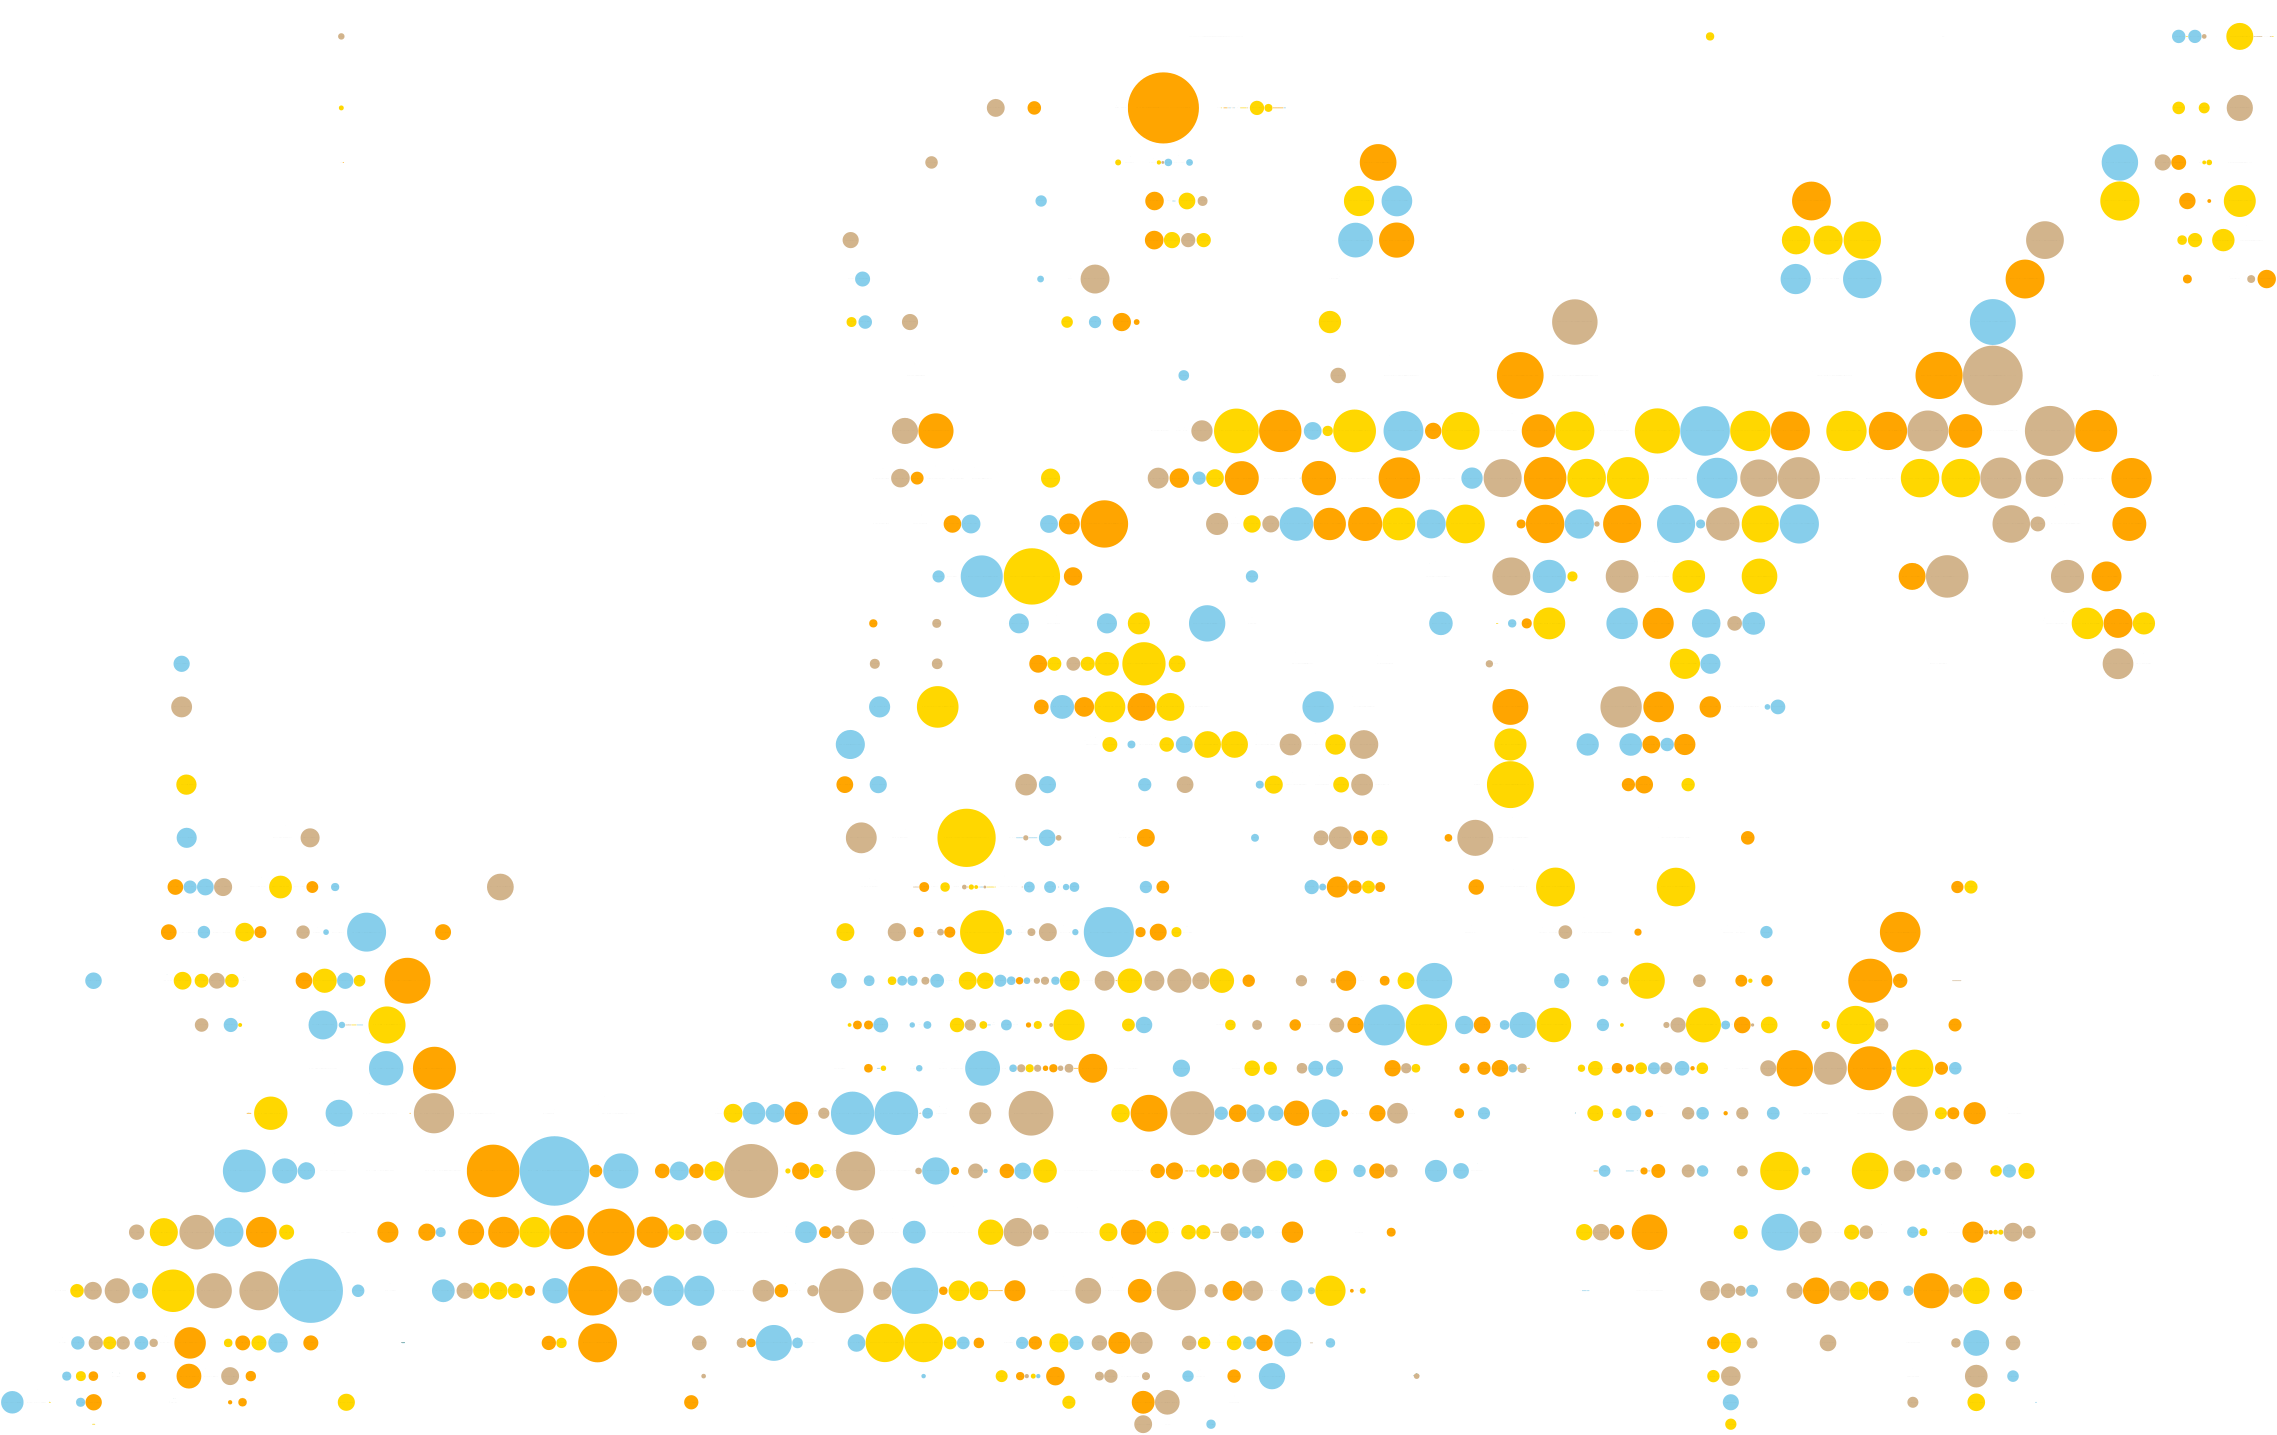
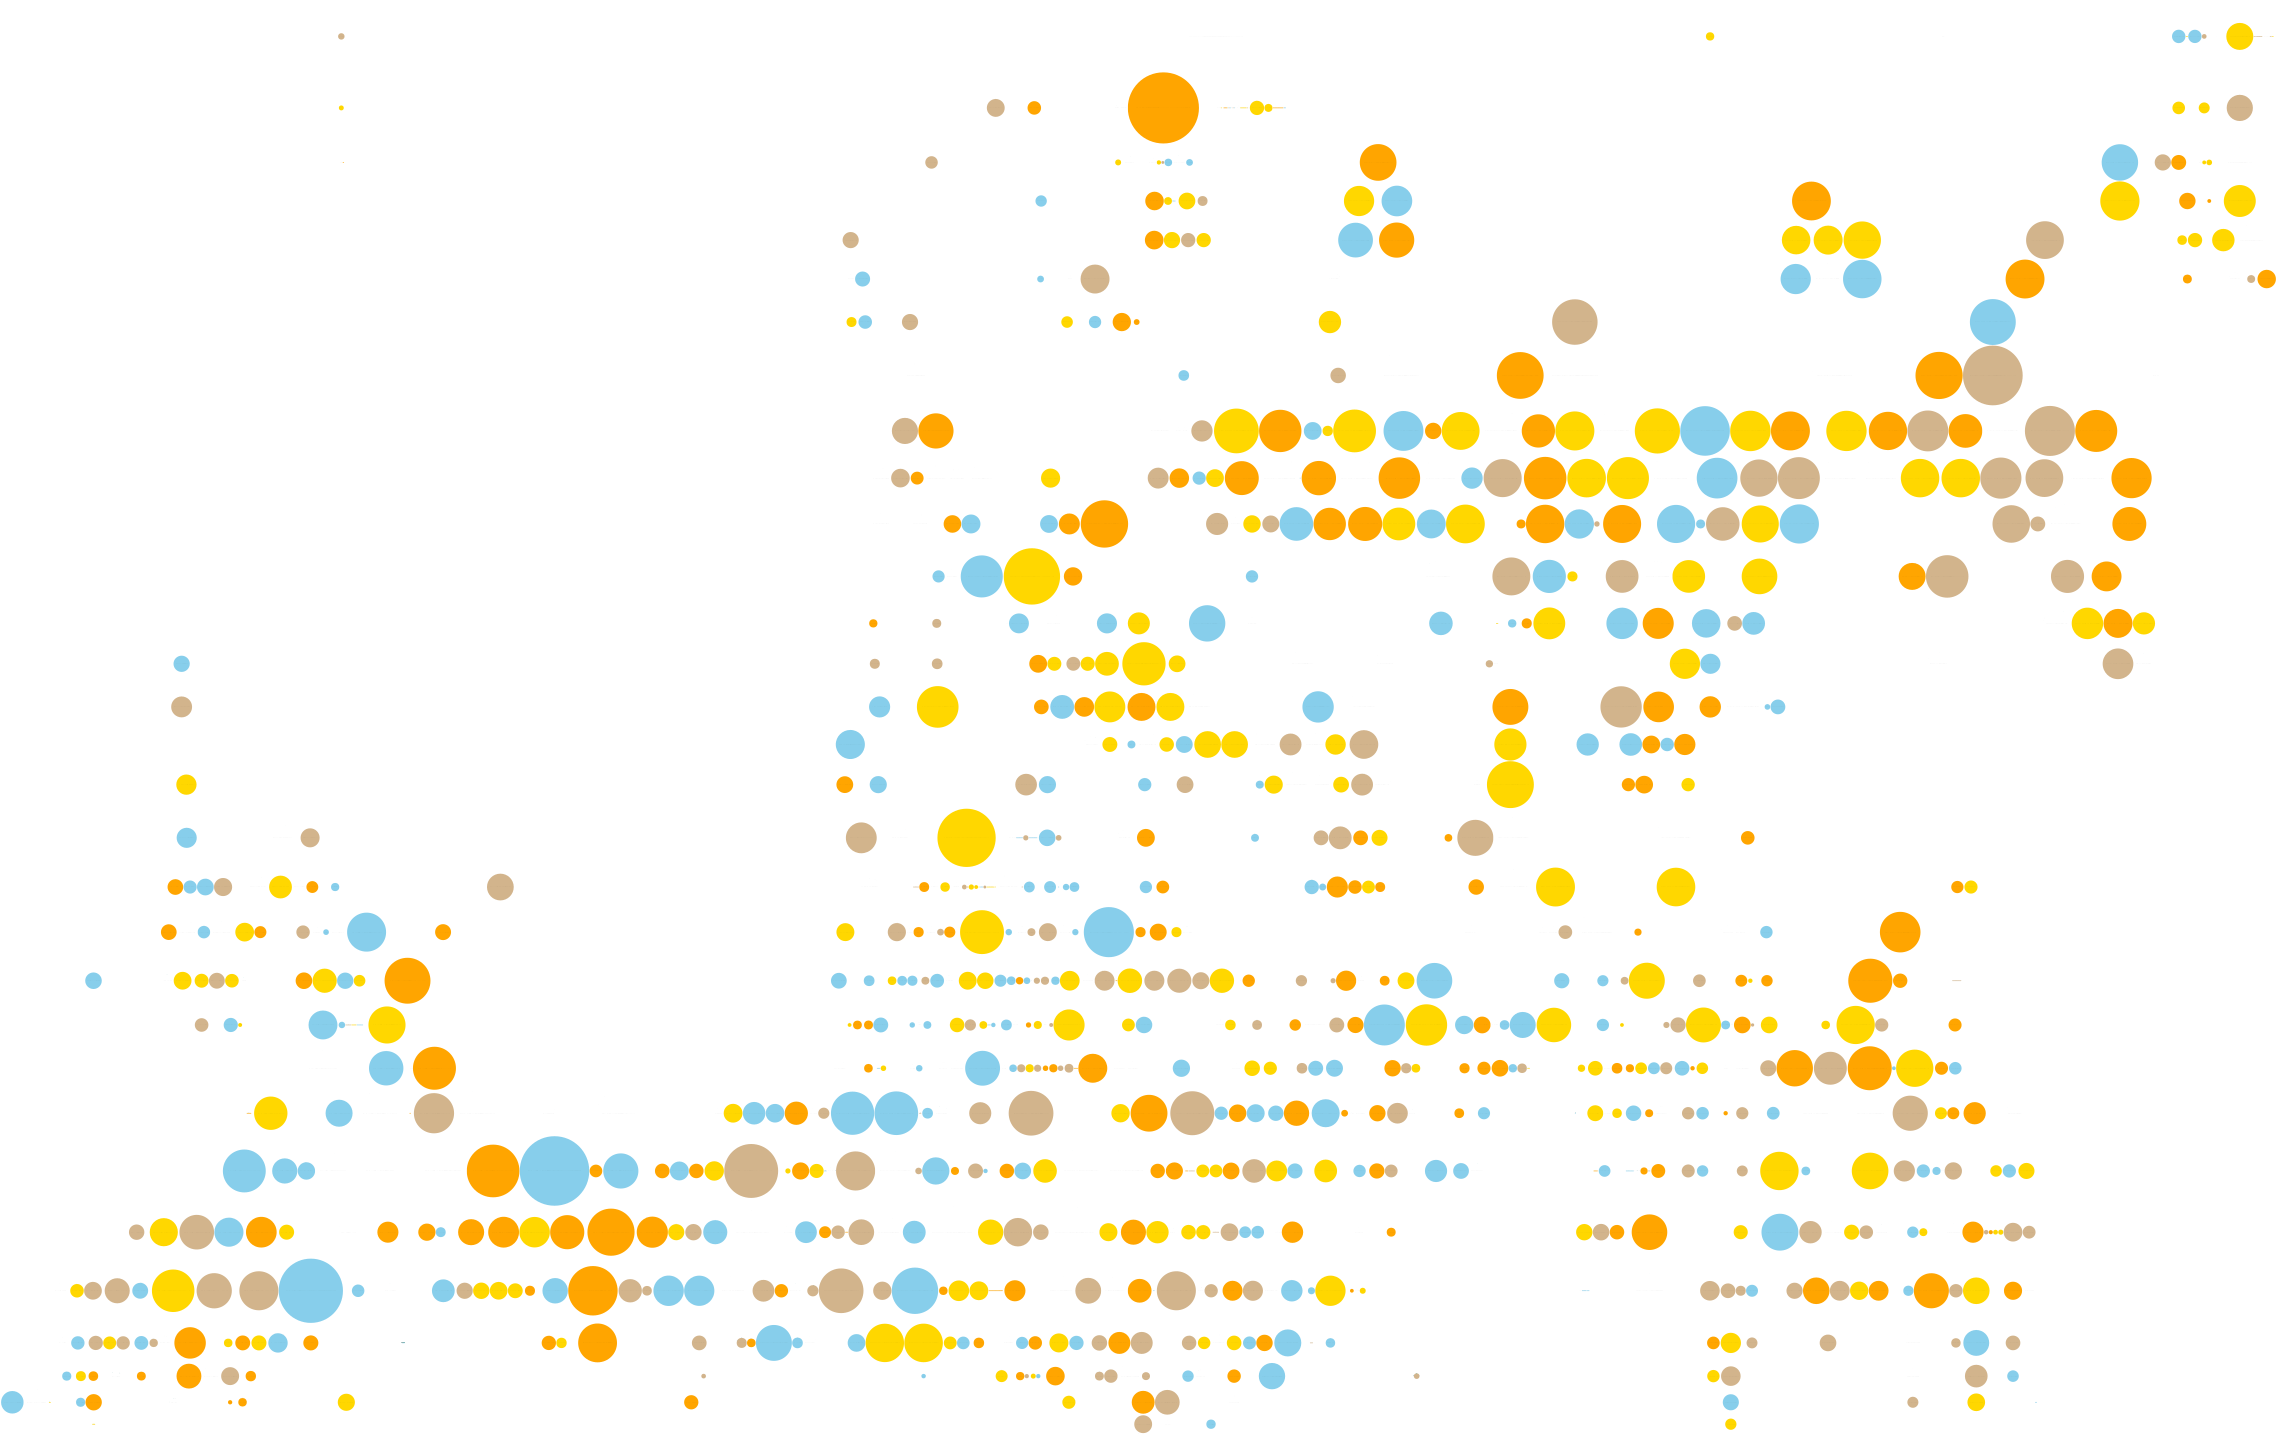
node "{_ZNSt15error_conditionC2EiRKNSt3_V214error_categoryE}": fillcolor white -> gold
node "{_ZNKSt6vectorIdSaIdEE4sizeEv}": fillcolor white -> skyblue
